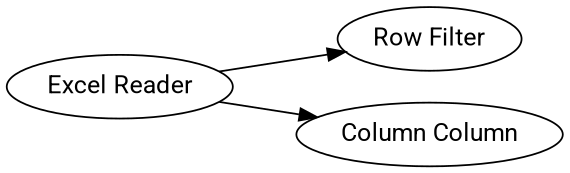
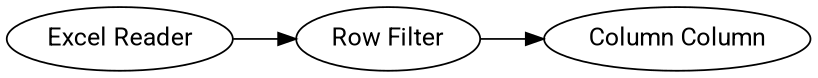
edge "Excel Reader" -> "Column Column": now "Row Filter" -> "Column Column"
